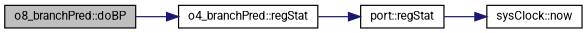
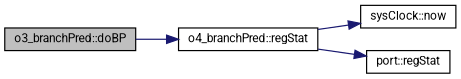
node "o8_branchPred::doBP": label "o8_branchPred::doBP" -> "o3_branchPred::doBP"
edge "port::regStat" -> "sysClock::now": now "o4_branchPred::regStat" -> "sysClock::now"
